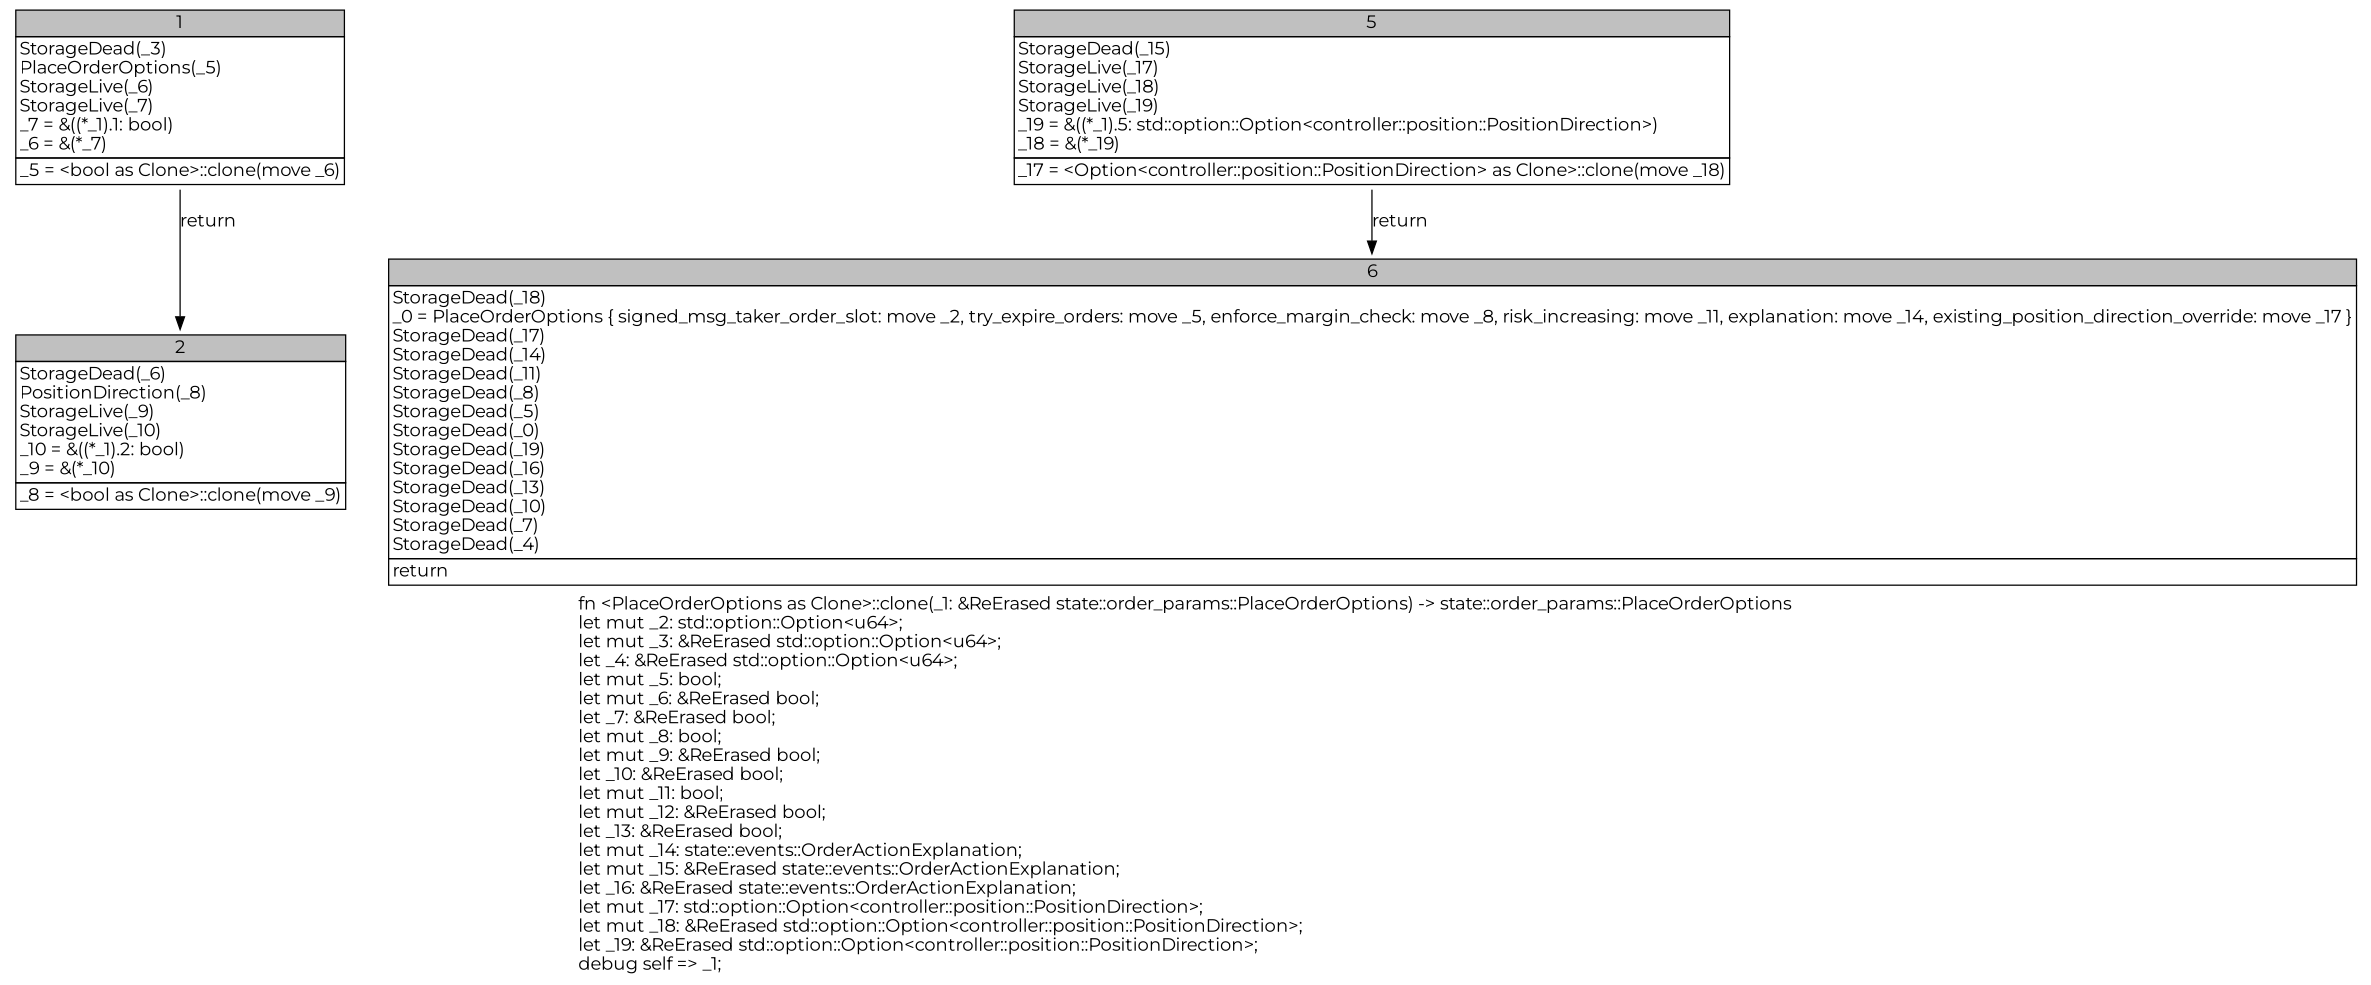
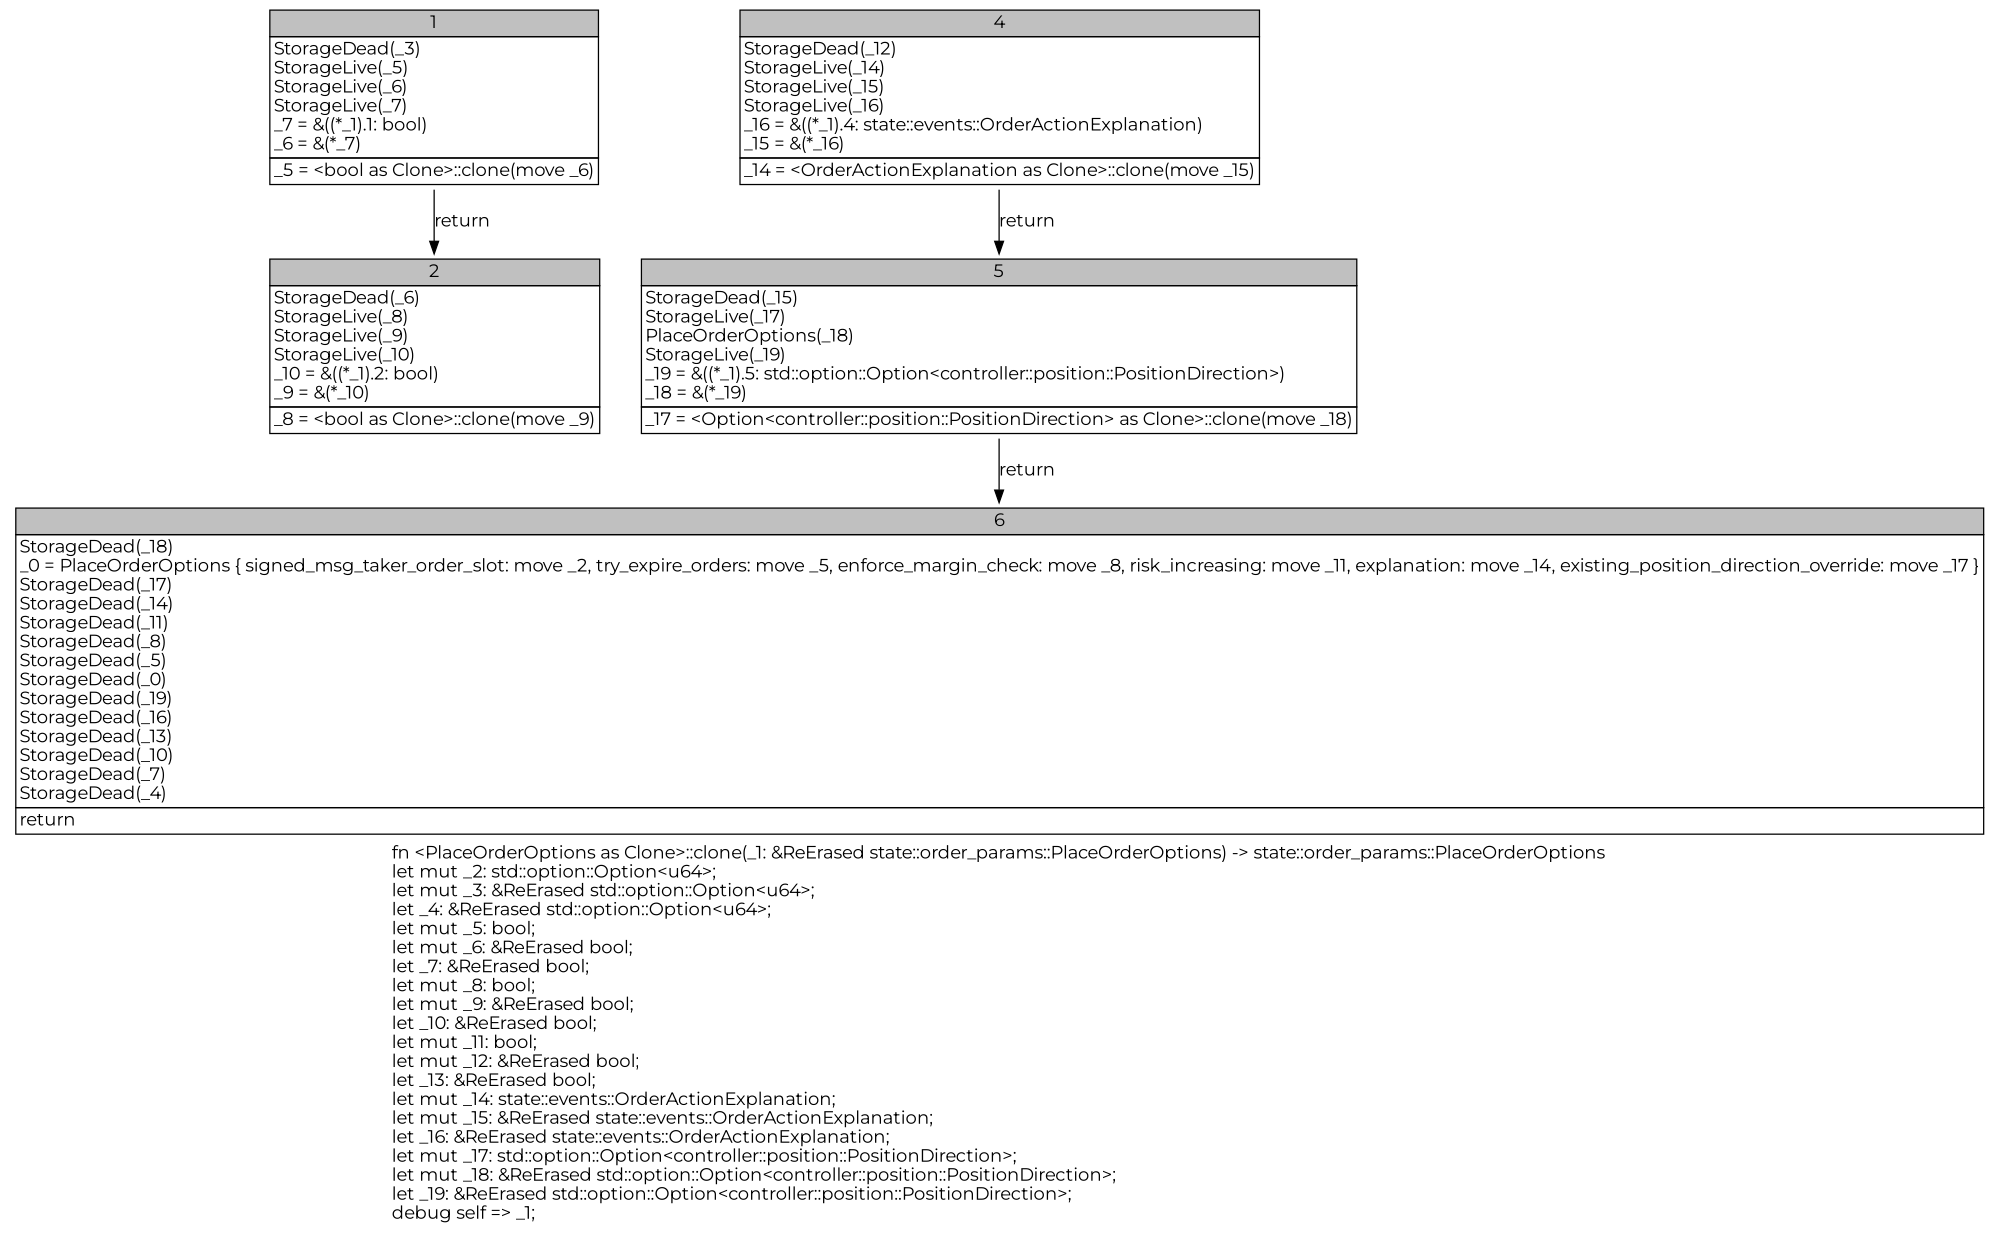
node "1": text "PlaceOrderOptions(_5)" -> "StorageLive(_5)"
node "5": text "StorageLive(_18)" -> "PlaceOrderOptions(_18)"
node "4": added
node "2": text "PositionDirection(_8)" -> "StorageLive(_8)"
